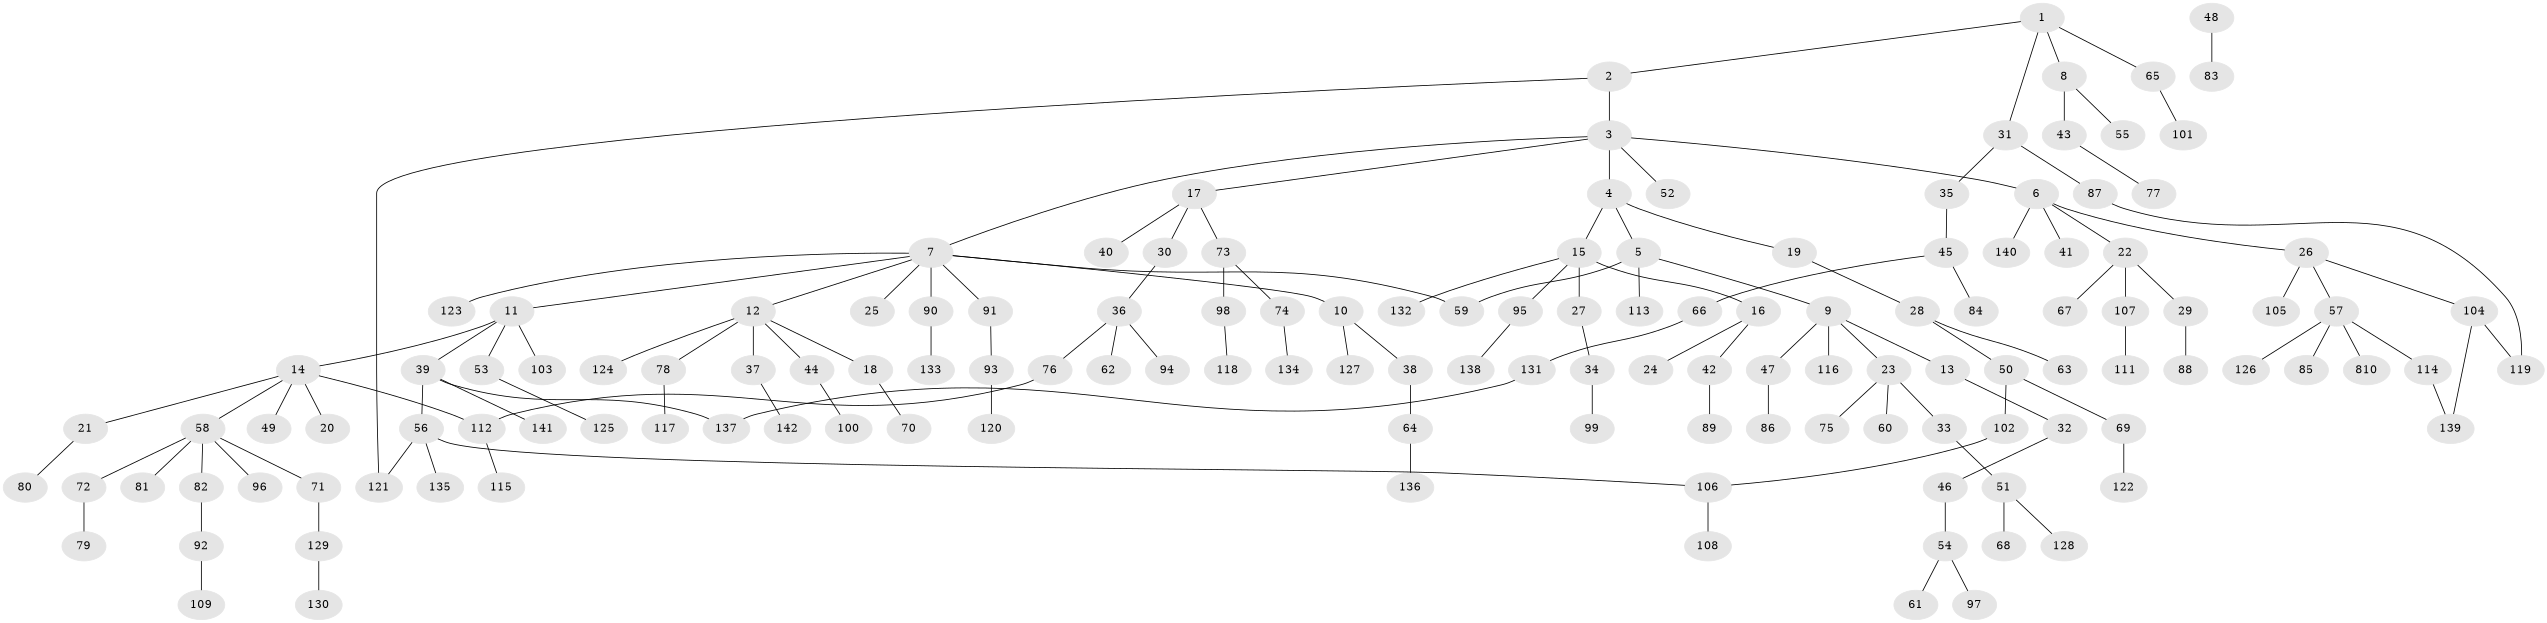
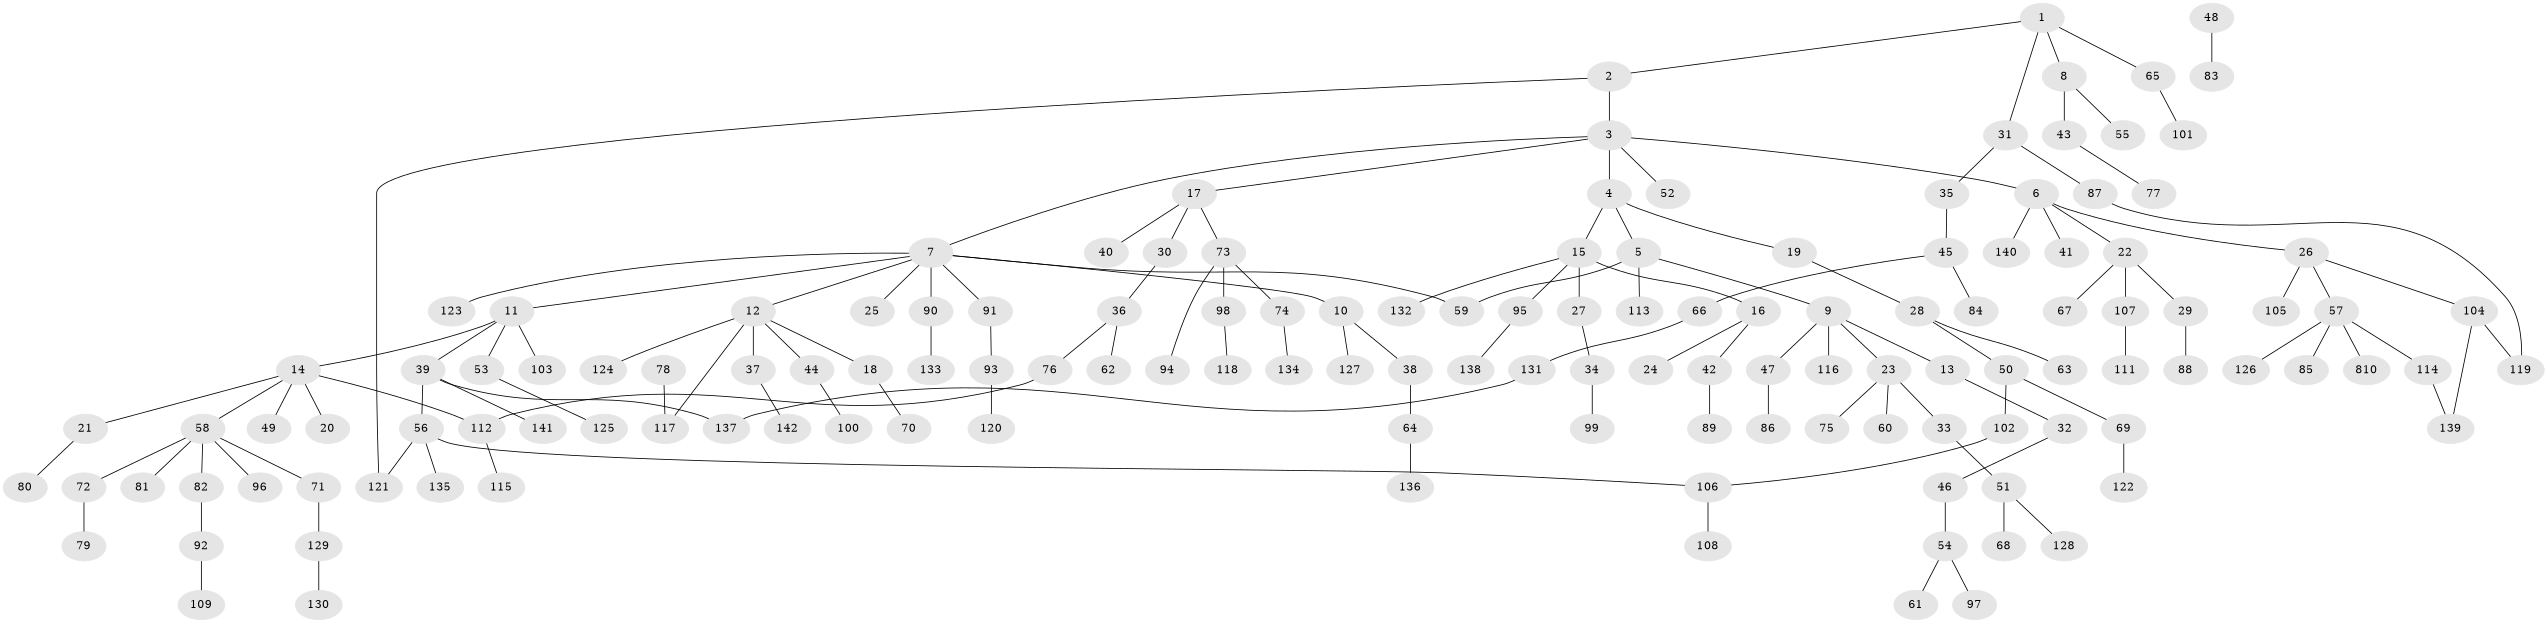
edge "12" -- "78": now "12" -- "117"
edge "36" -- "94": now "73" -- "94"
